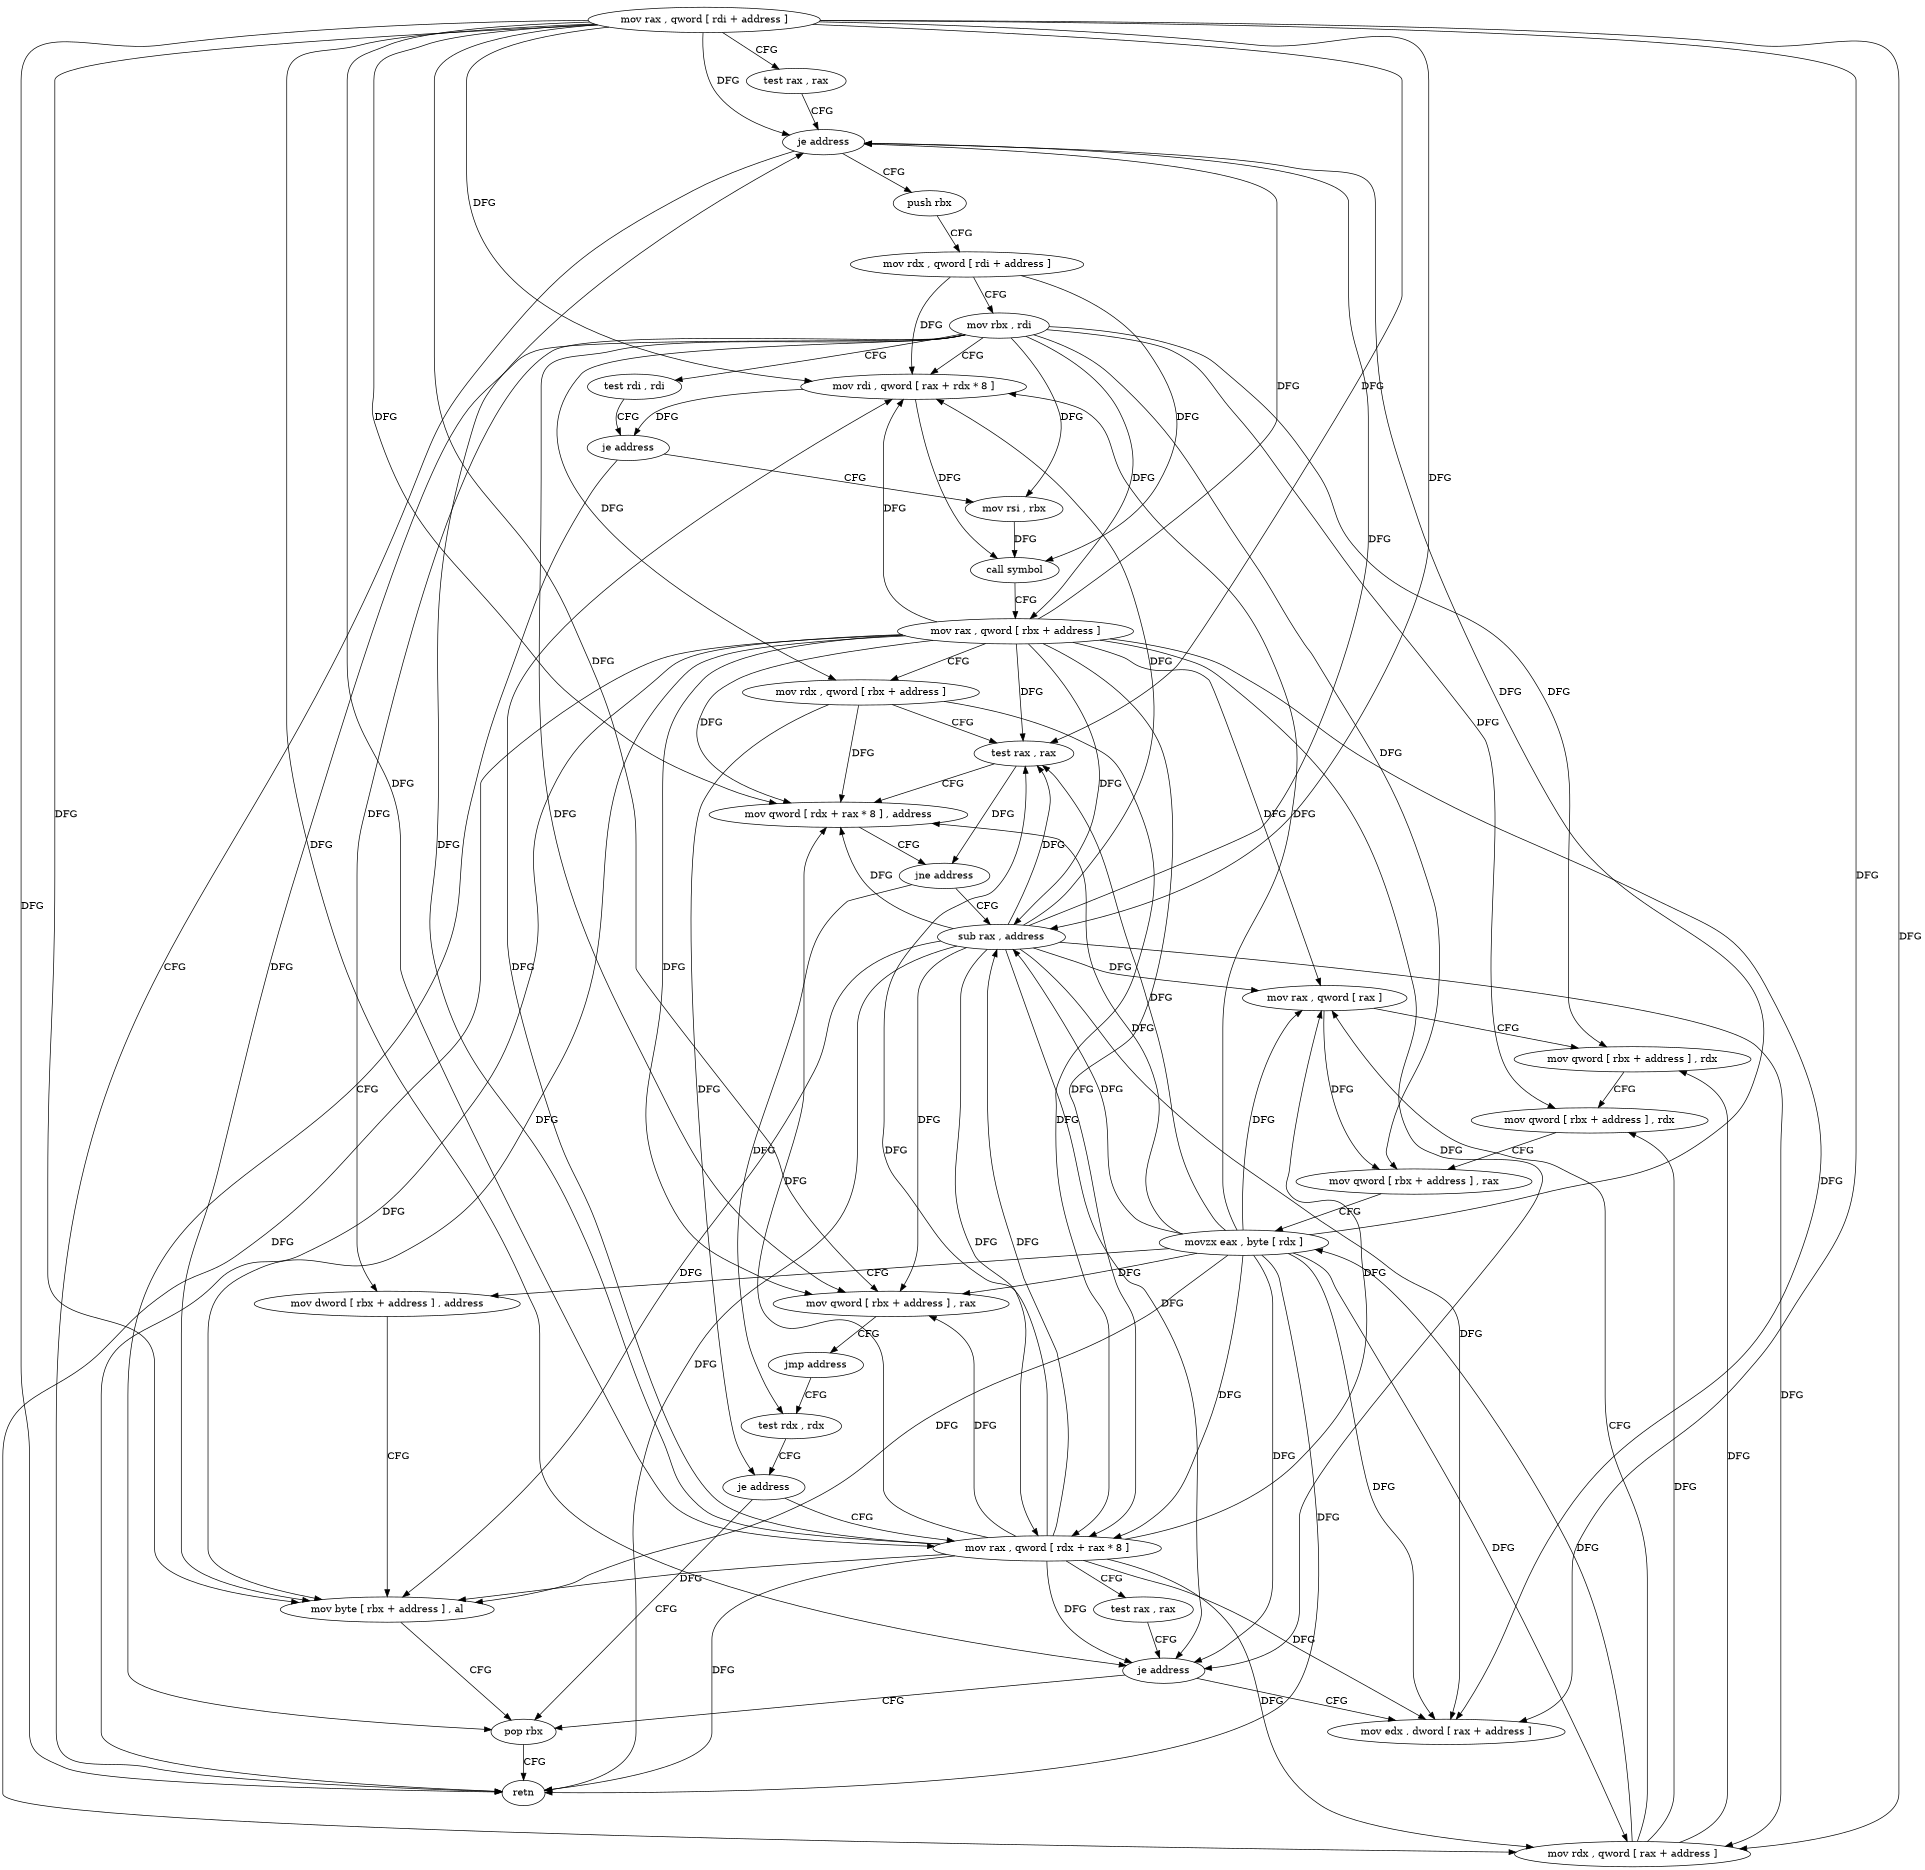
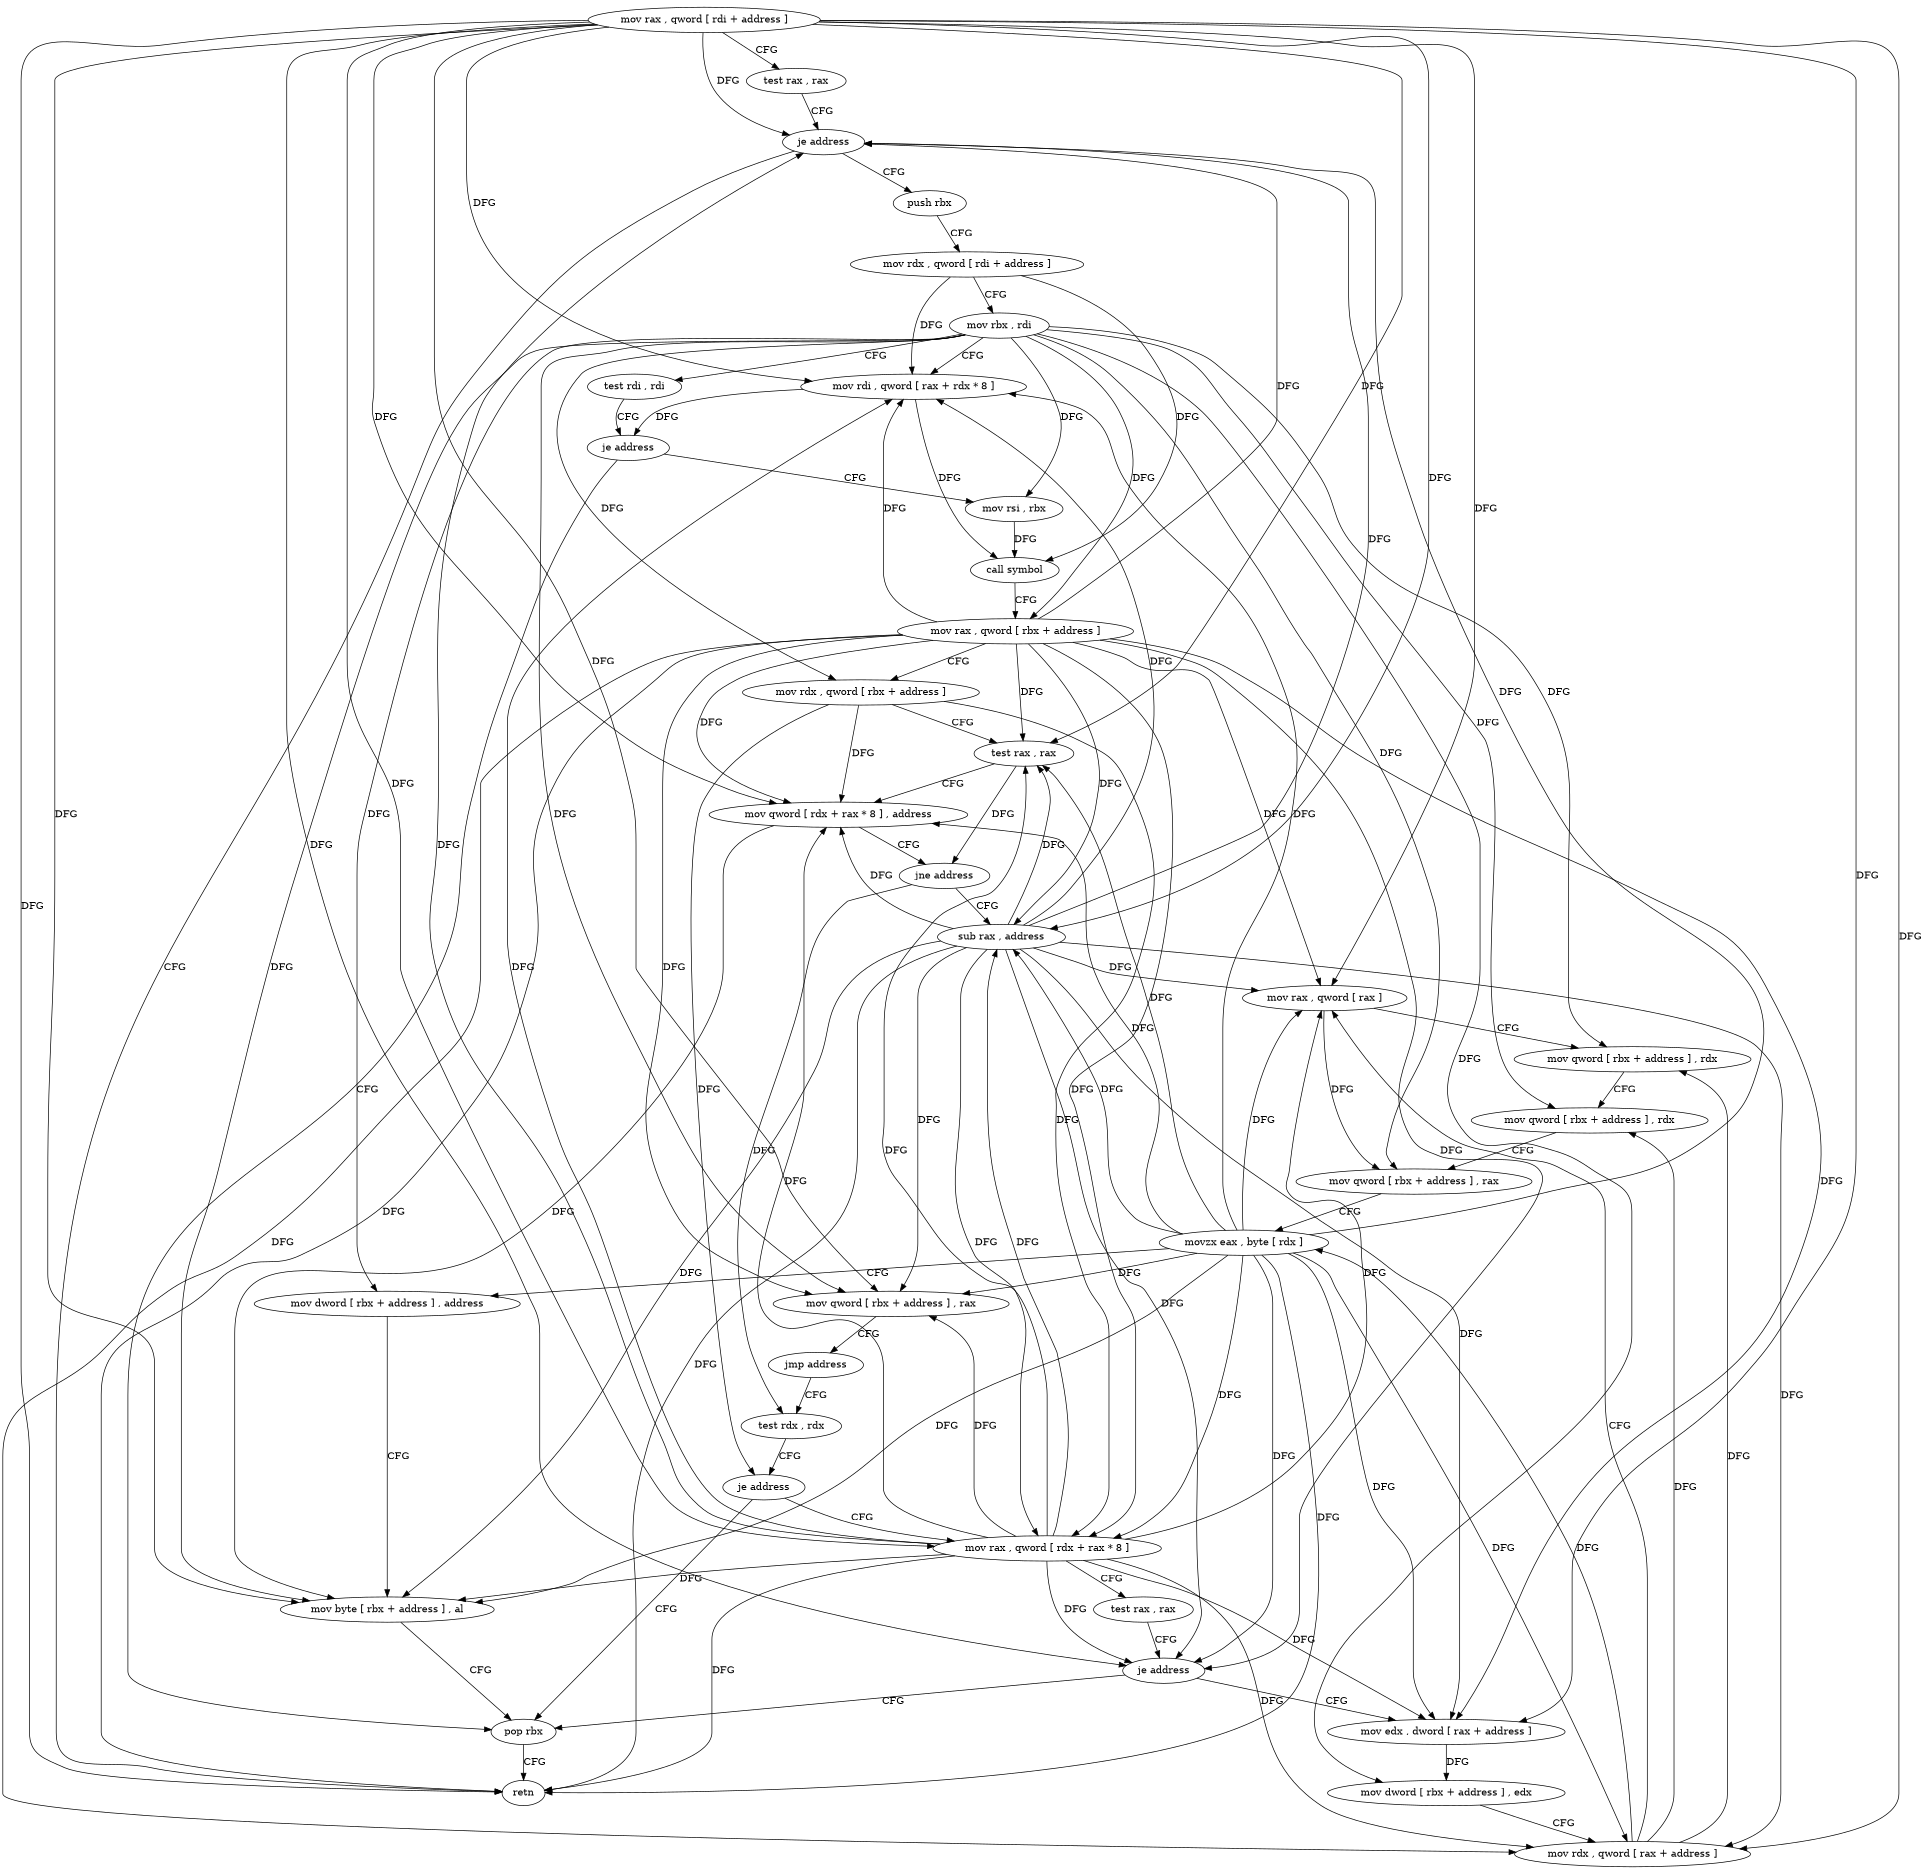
edge "mov rax , qword [ rdi + address ]" -> "mov rax , qword [ rax ]": added, label "DFG"
edge "mov rax , qword [ rbx + address ]" -> "mov byte [ rbx + address ] , al": now "mov qword [ rdx + rax * 8 ] , address" -> "mov byte [ rbx + address ] , al"
node "mov dword [ rbx + address ] , edx": added
